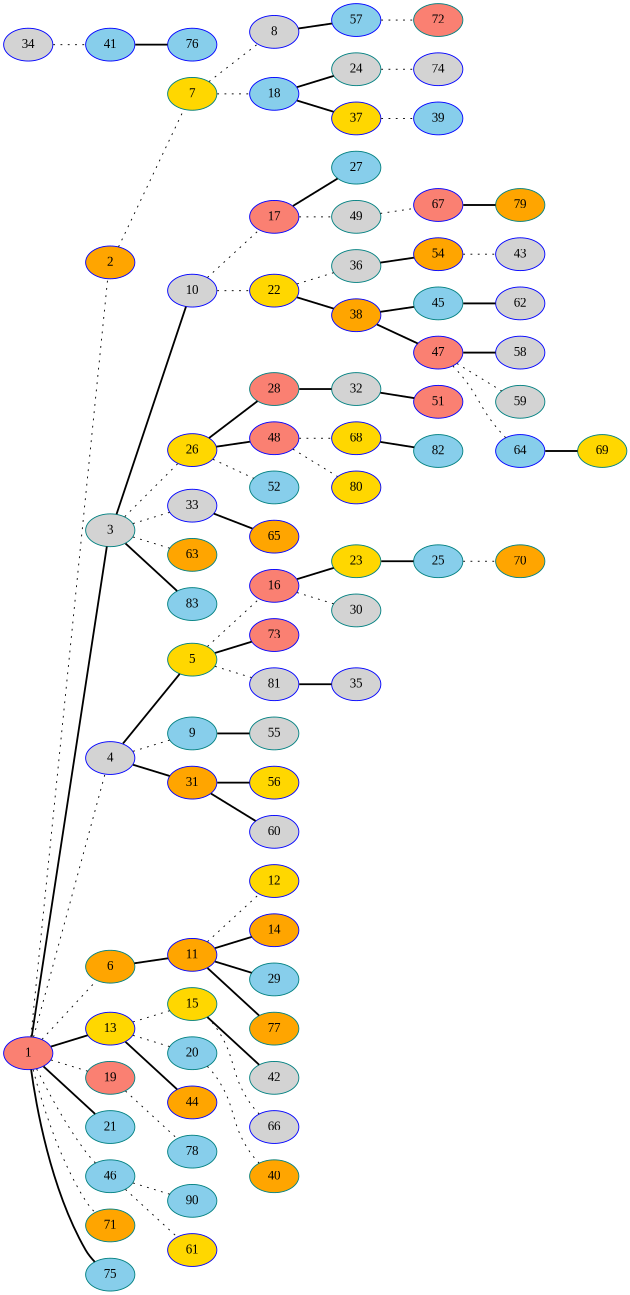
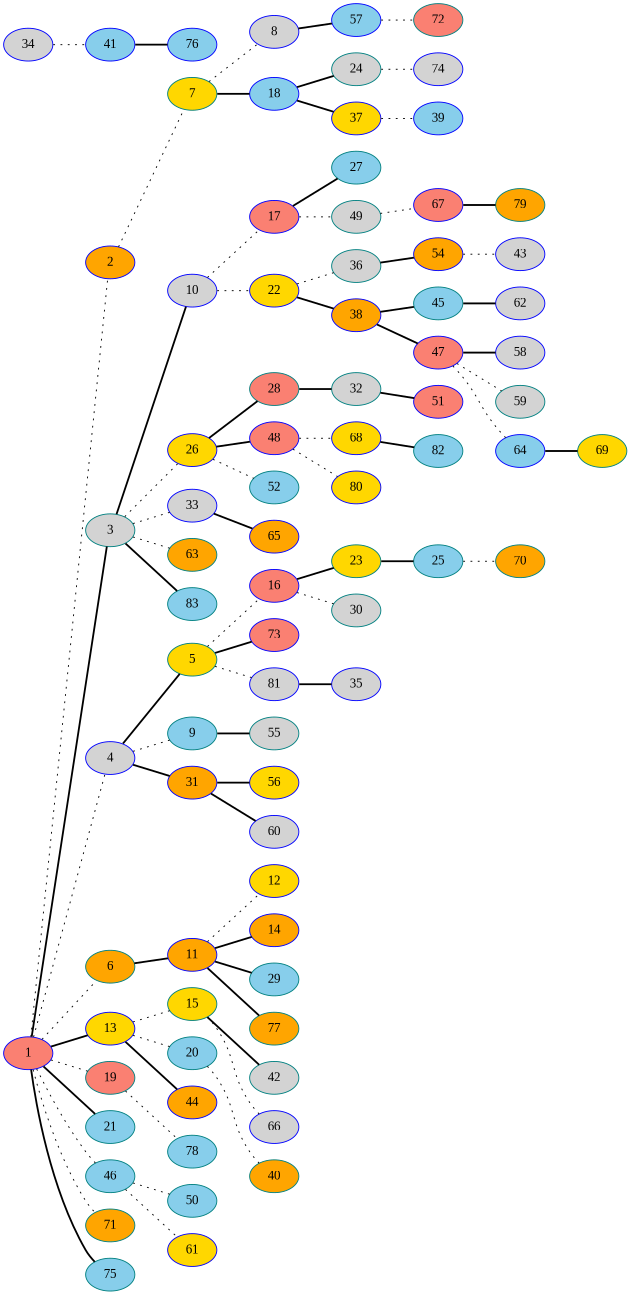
edge "7" -- "18": style dotted -> bold
node "90": label "90" -> "50"
